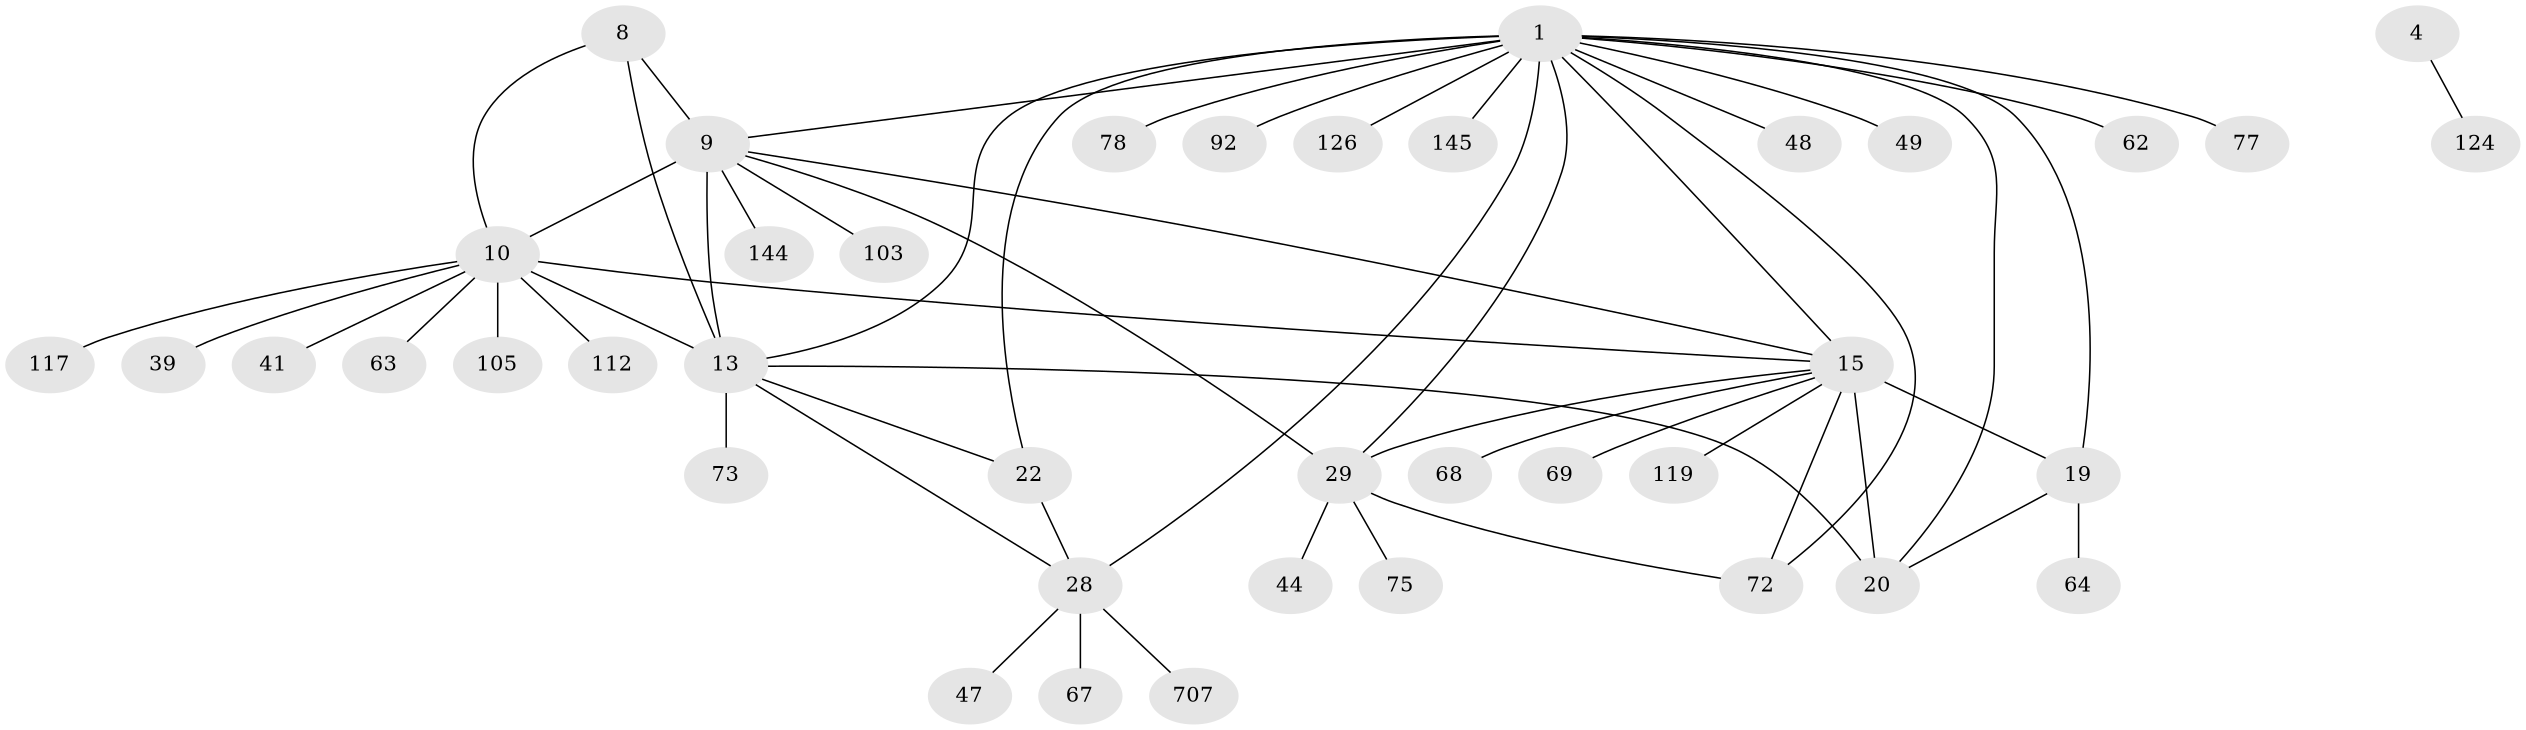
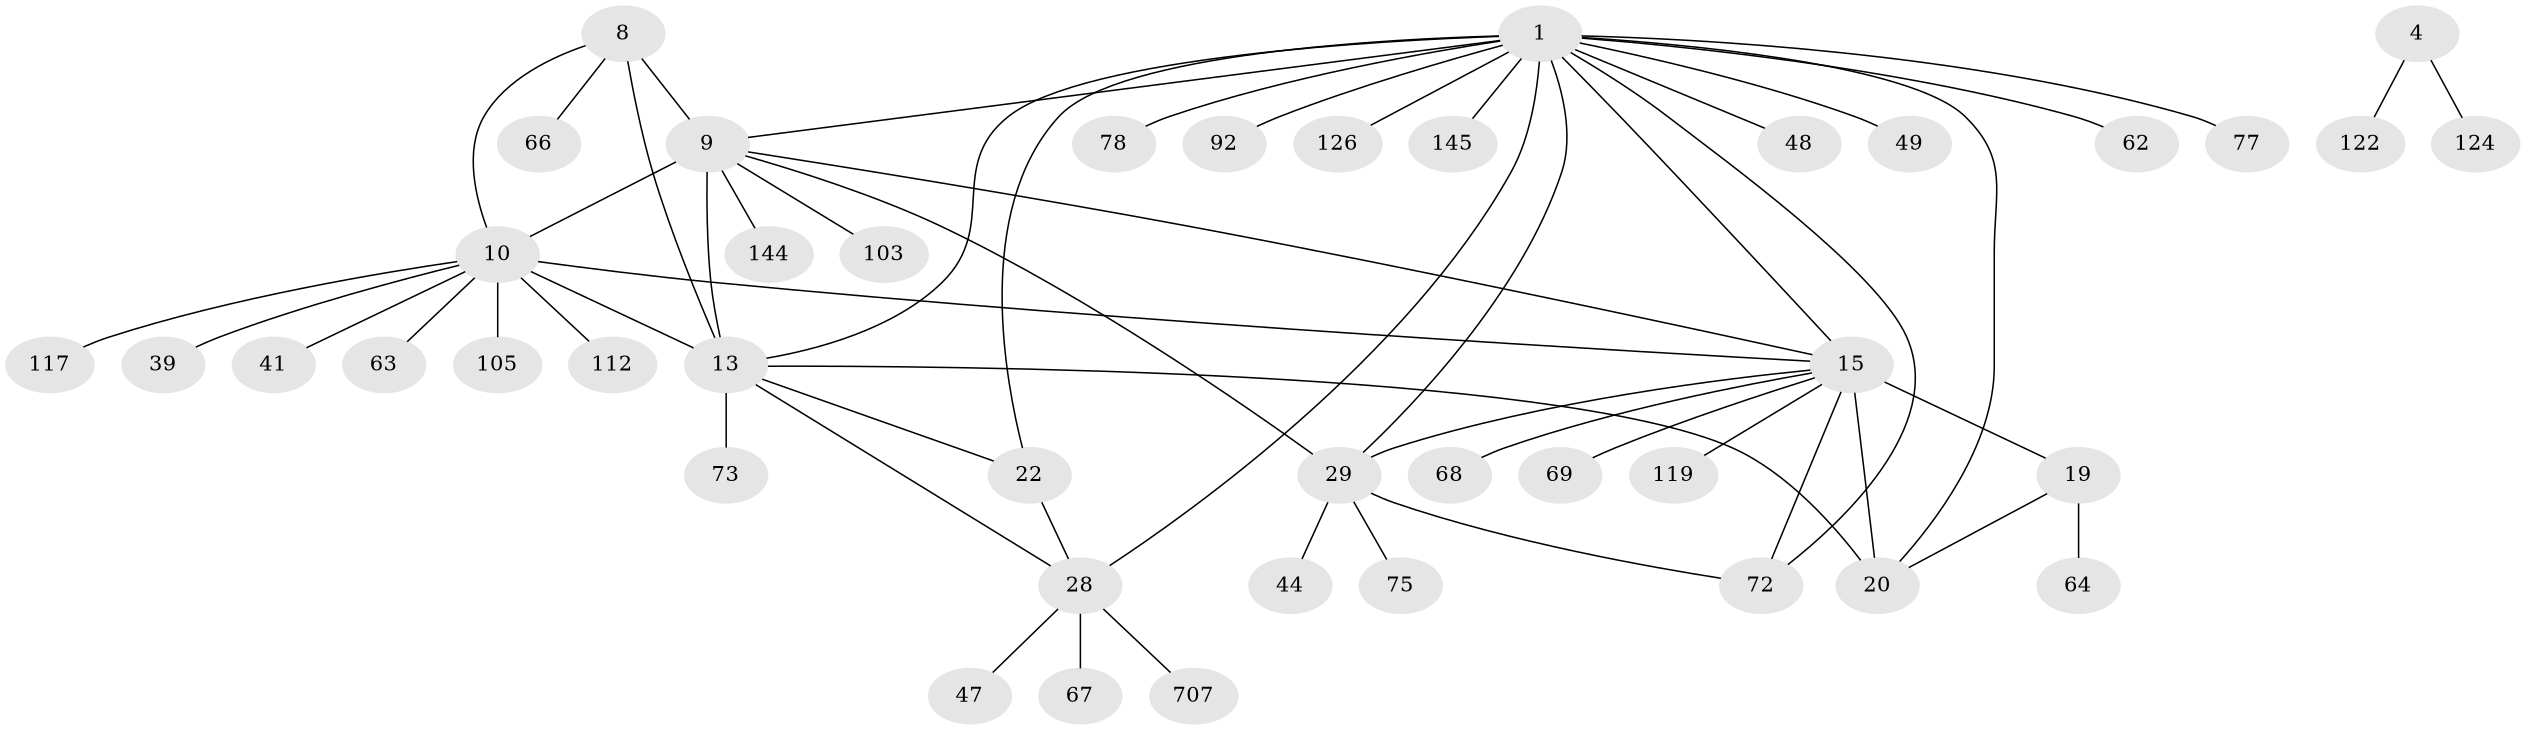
edge "1" -- "19": removed
node "66": added
node "122": added
